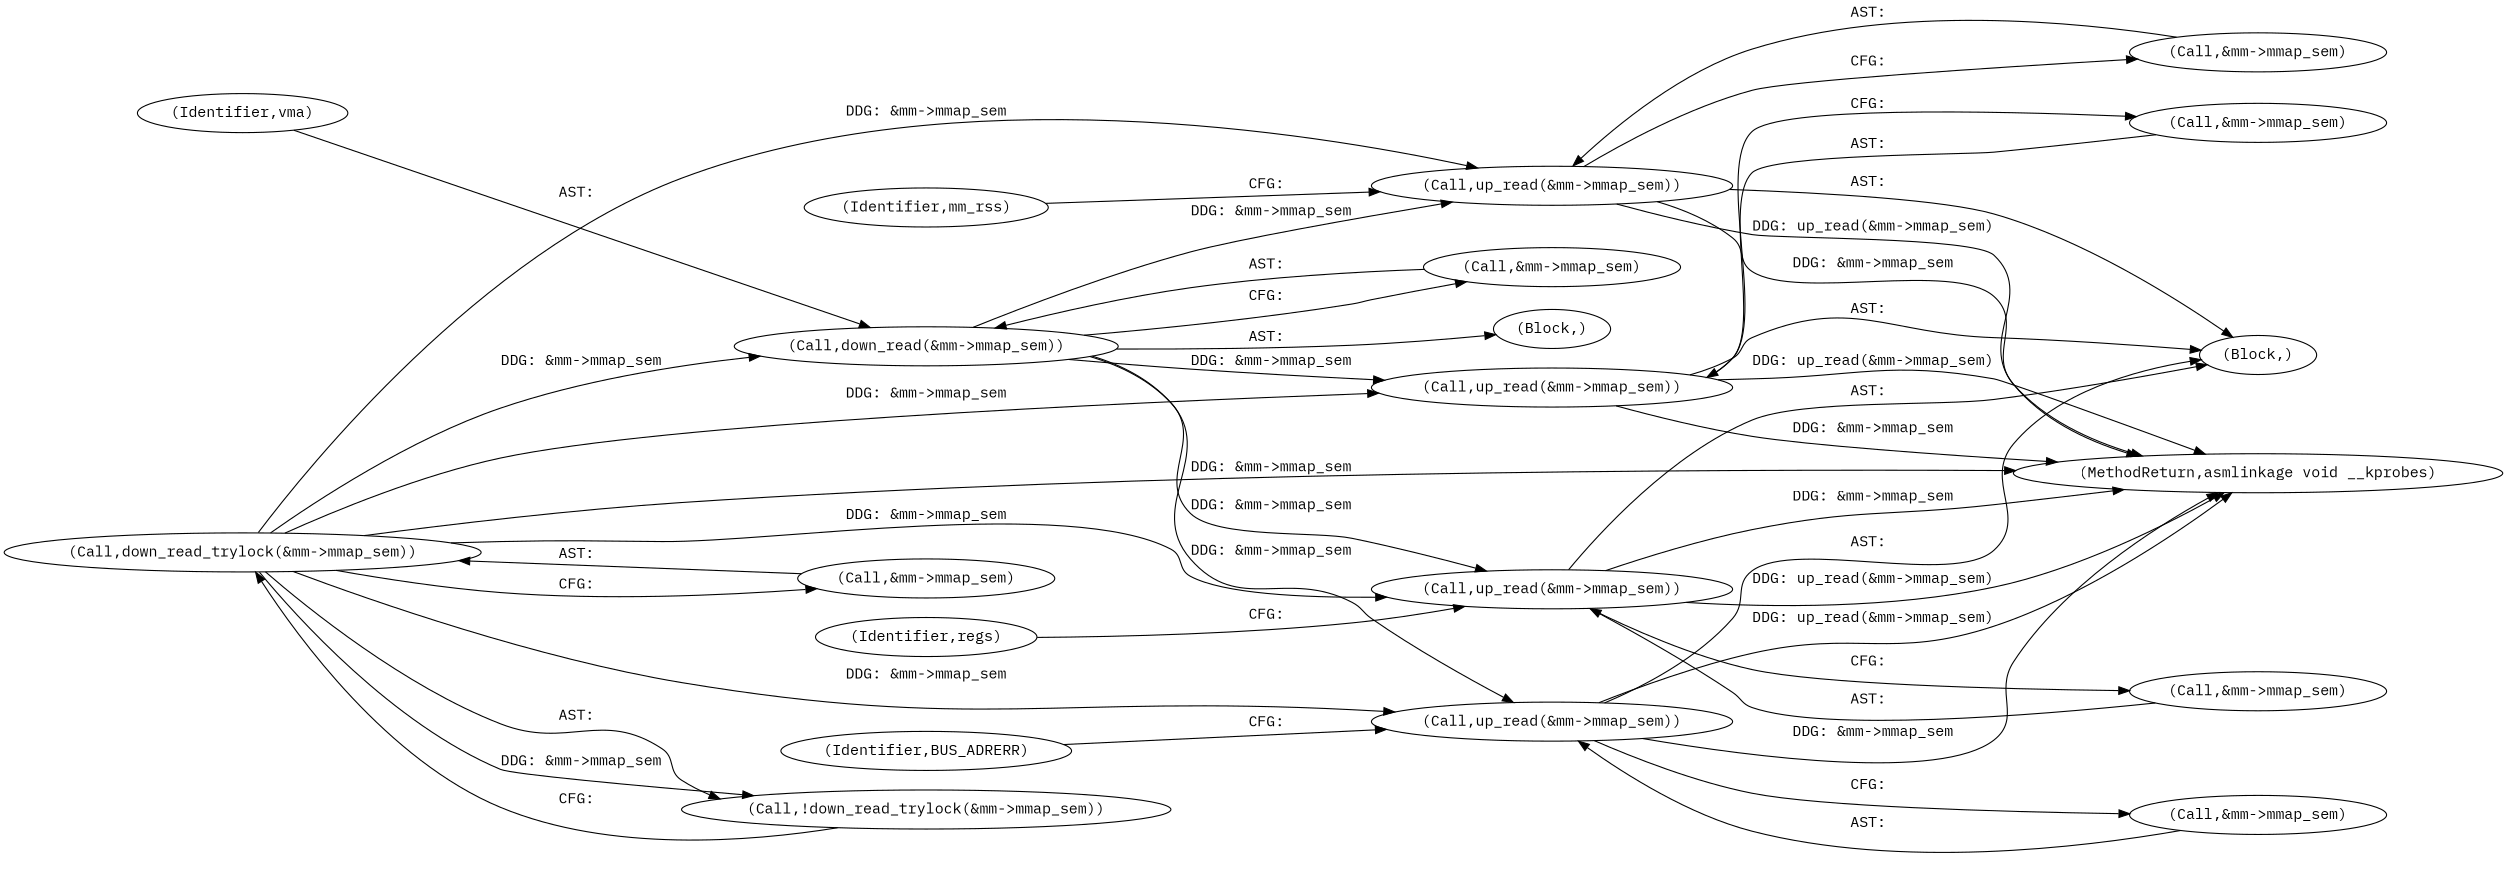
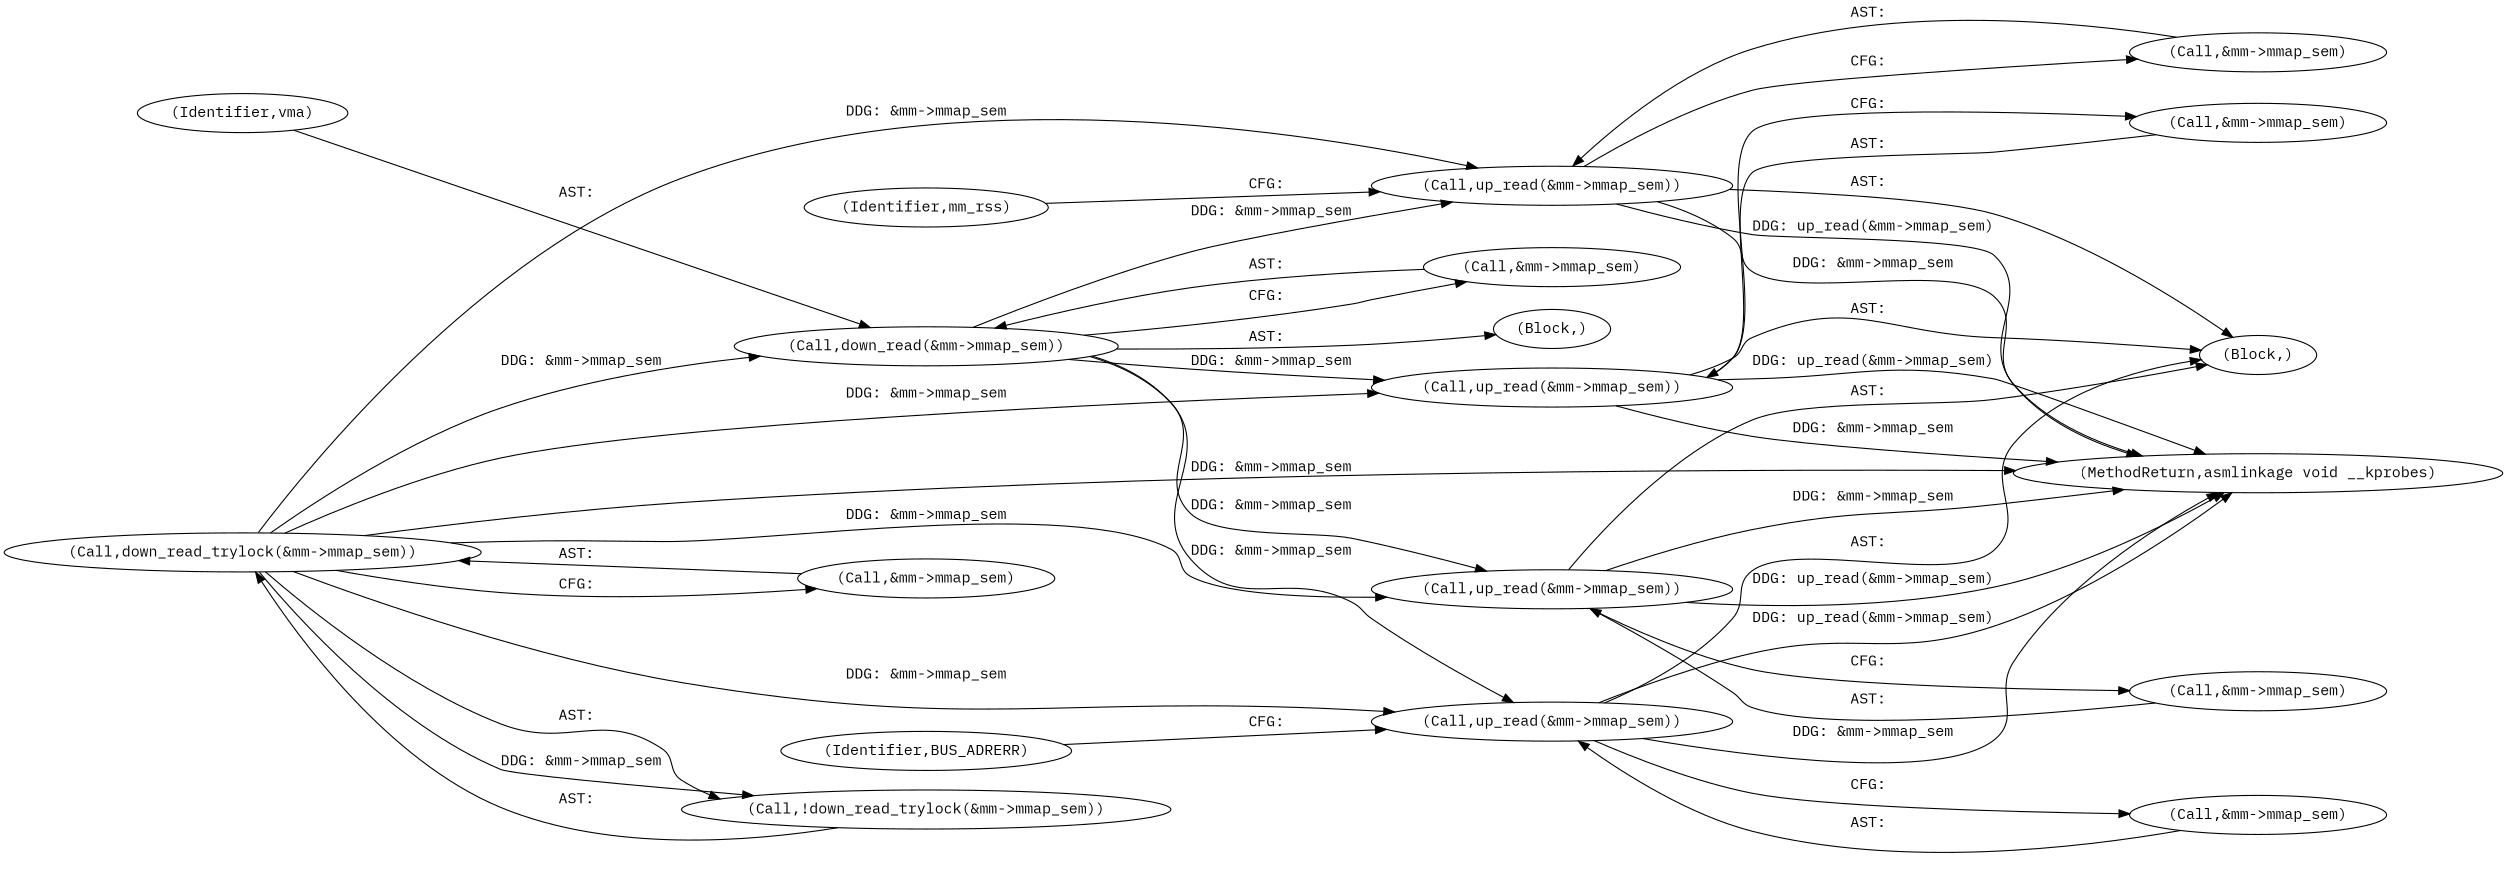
node "(Identifier,regs)": removed
edge "(Call,!down_read_trylock(&mm->mmap_sem))" -> "(Call,down_read_trylock(&mm->mmap_sem))": label "CFG: " -> "AST: "
